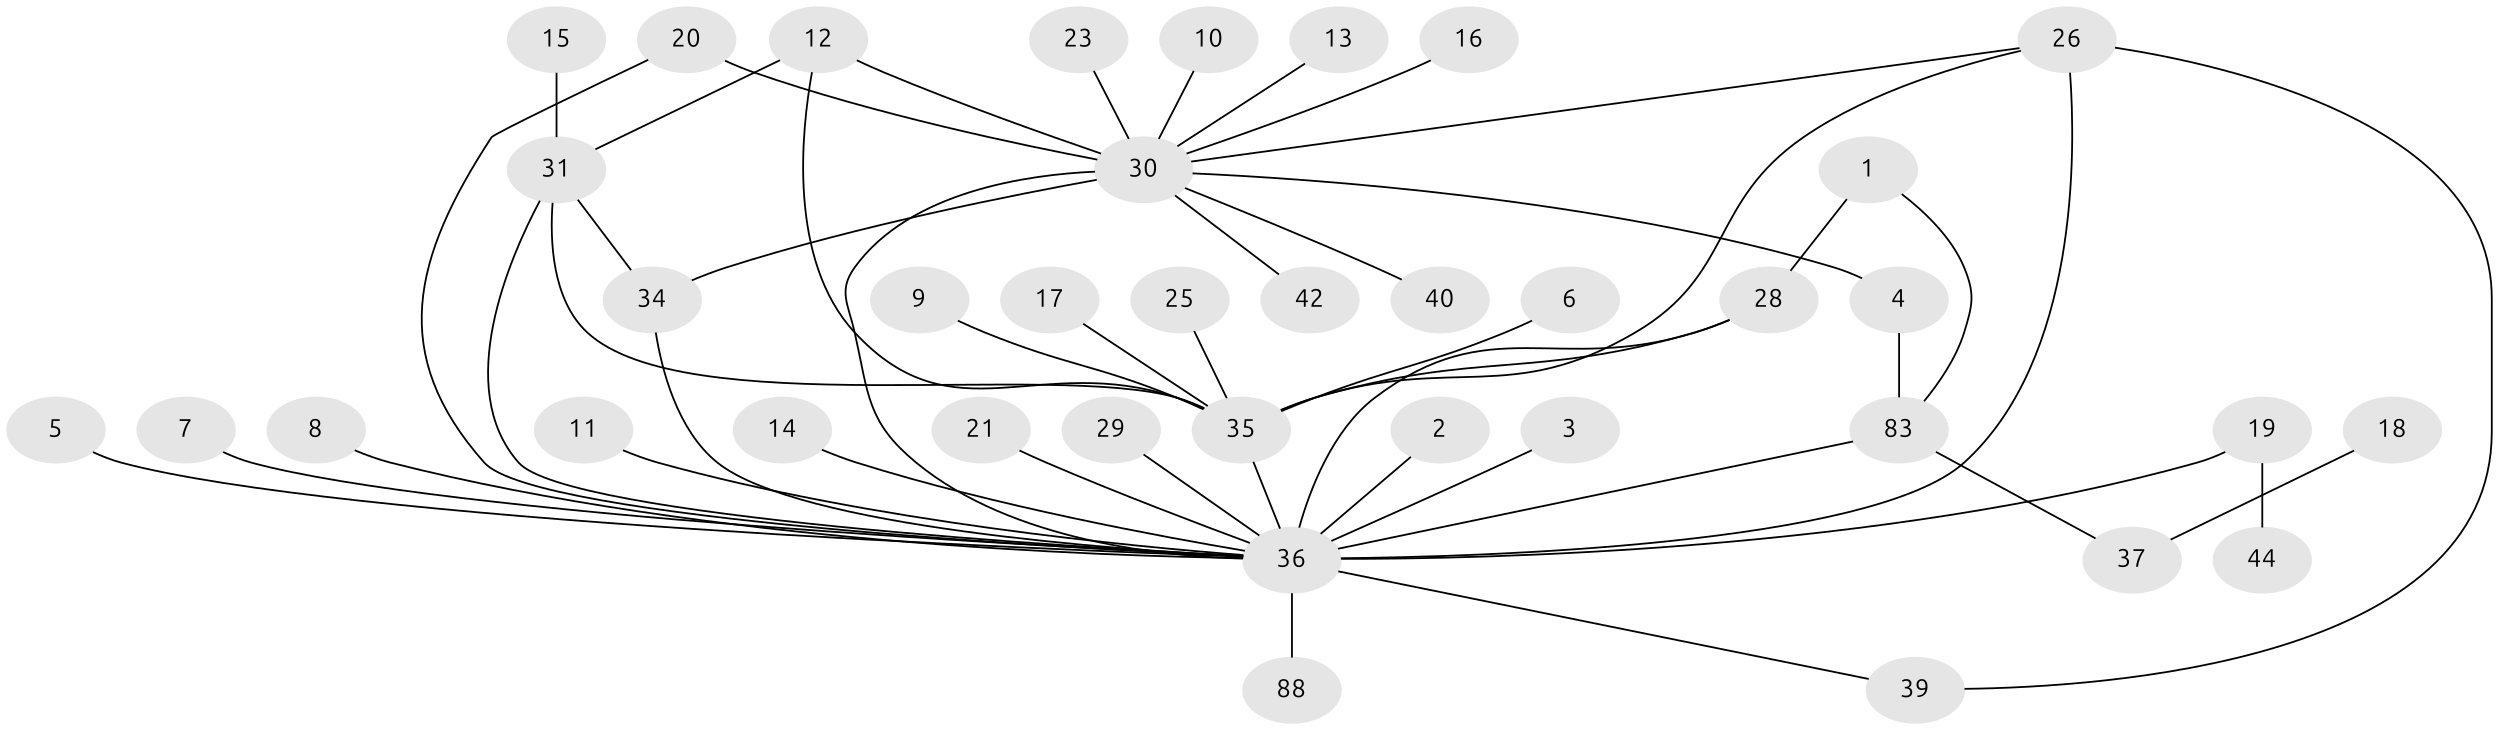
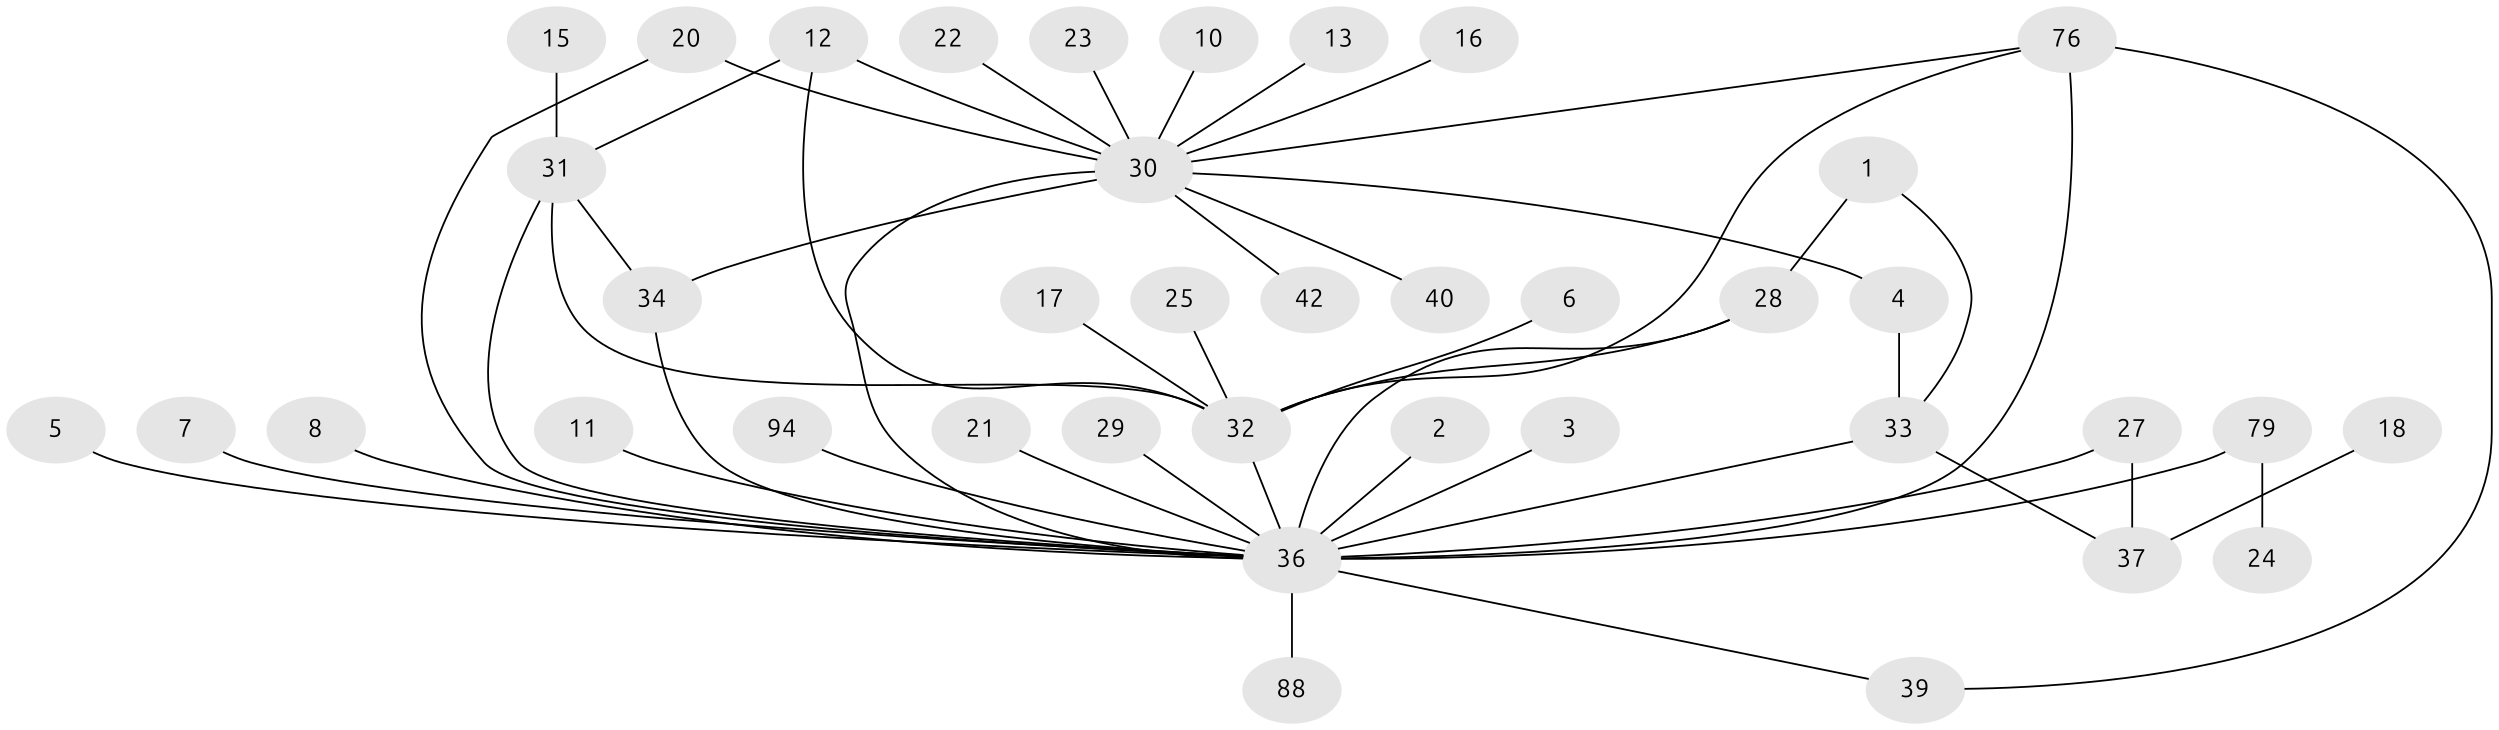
node "22": added
node "26": label "26" -> "76"
node "9": removed
node "14": label "14" -> "94"
node "35": label "35" -> "32"
node "83": label "83" -> "33"
node "27": added
node "19": label "19" -> "79"
node "44": label "44" -> "24"
